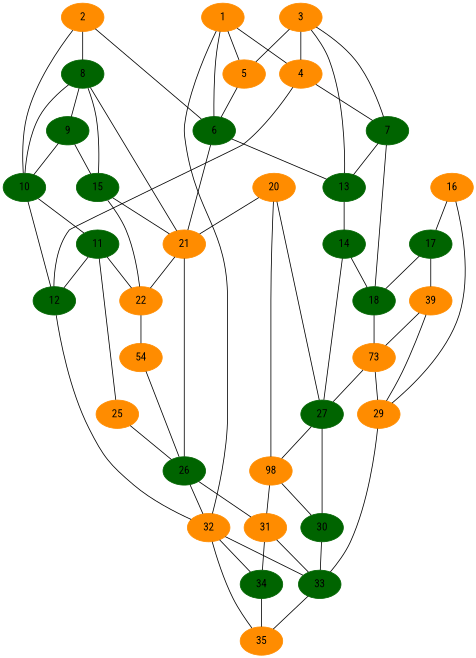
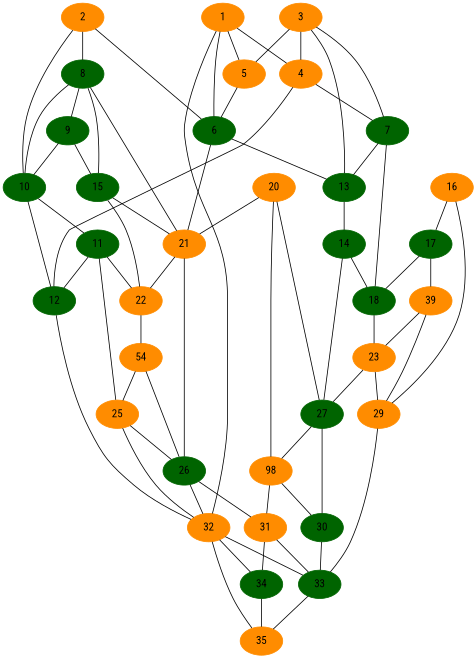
node "73": label "73" -> "23"
edge "54" -- "25": added
edge "25" -- "32": added
